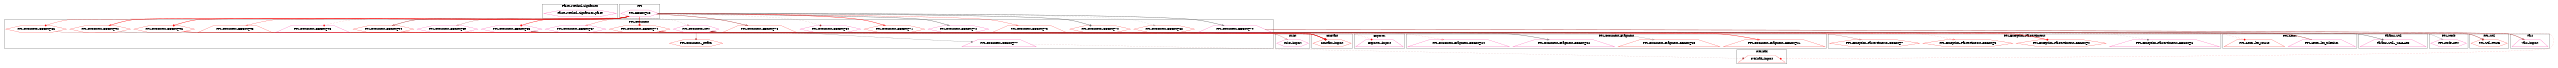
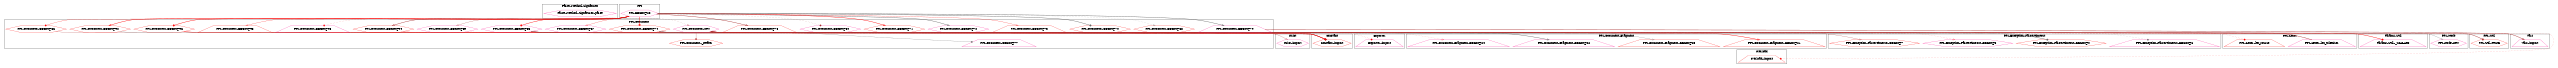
edge "PPI::Document::BEGIN@74" -> "PPI::Exception::ParserTimeout::BEGIN@4": color red -> gray40
edge "PPI::Document::new" -> "Params::Util::_SCALAR0": color gray40 -> red
node "PPI::Exception::ParserTimeout::BEGIN@3": color red -> deeppink
edge "PPI::Document::BEGIN@77" -> "overload::import": removed
